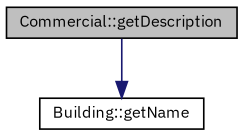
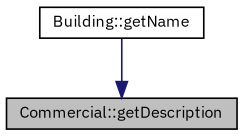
edge "Commercial::getDescription" -> "Building::getName": reversed
